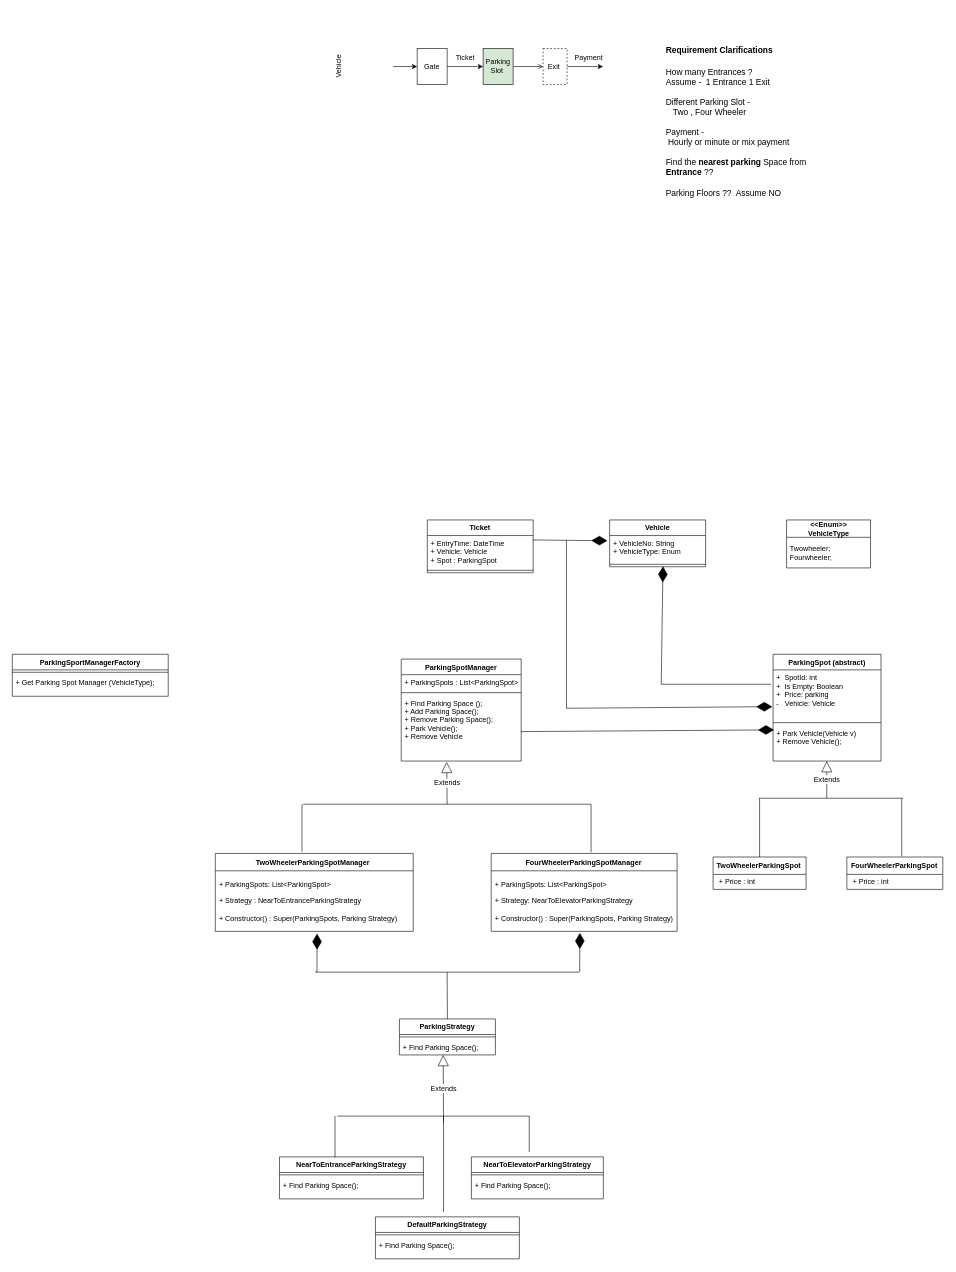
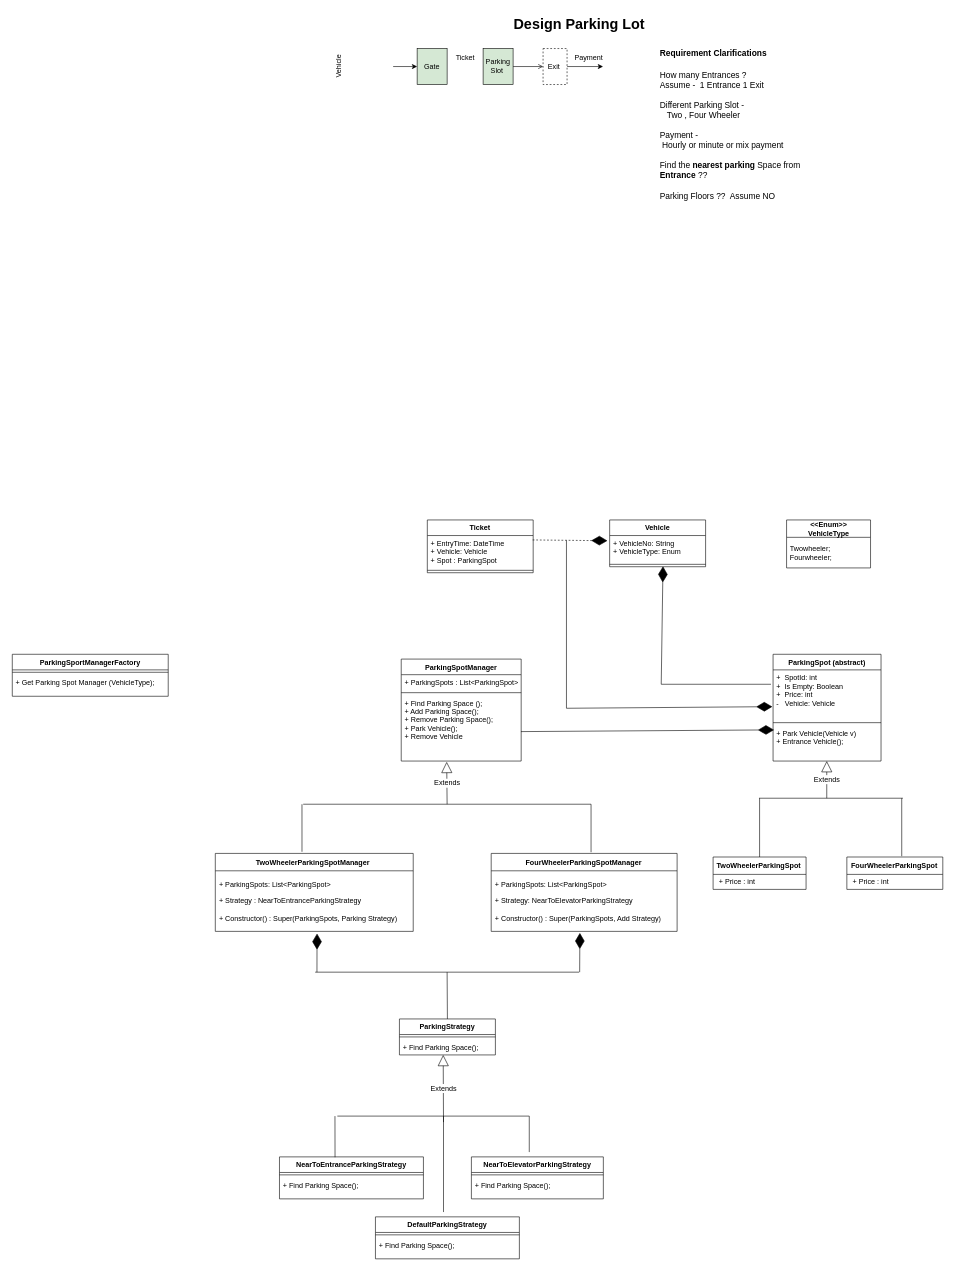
node "Design Parking Lot": added
node "Gate": fillcolor #ffffff -> #d5e8d4
edge "Gate" -> "Parking Slot": removed
node "Requirement Clarifications How many Entrances ? Assume - 1 Entrance 1 Exit Different Parking Slot - Two , Four Wheeler Payment - Hourly or minute or mix payment Find the nearest parking Space from Entrance ?? Parking Floors ?? Assume NO": moved (747, 120) -> (741, 123)
edge "+ EntryTime: DateTime + Vehicle: Vehicle + Spot : ParkingSpot" -> "+ VehicleNo: String + VehicleType: Enum": style solid -> dashed
node "+ SpotId: int + Is Empty: Boolean + Price: parking - Vehicle: Vehicle": label "+ SpotId: int + Is Empty: Boolean + Price: parking - Vehicle: Vehicle" -> "+ SpotId: int + Is Empty: Boolean + Price: int - Vehicle: Vehicle"
node "+ Park Vehicle(Vehicle v) + Remove Vehicle();": label "+ Park Vehicle(Vehicle v) + Remove Vehicle();" -> "+ Park Vehicle(Vehicle v) + Entrance Vehicle();"
node "+ ParkingSpots: List<ParkingSpot> + Strategy: NearToElevatorParkingStrategy + Constructor() : Super(ParkingSpots, Parking Strategy)": label "+ ParkingSpots: List<ParkingSpot> + Strategy: NearToElevatorParkingStrategy + Constructor() : Super(ParkingSpots, Parking Strategy)" -> "+ ParkingSpots: List<ParkingSpot> + Strategy: NearToElevatorParkingStrategy + Constructor() : Super(ParkingSpots, Add Strategy)"
